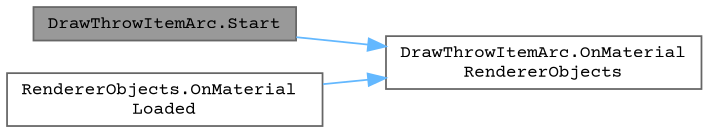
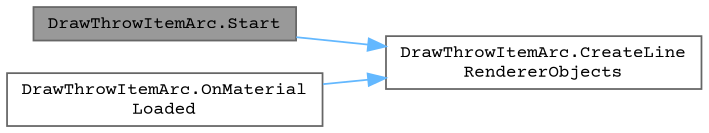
node "DrawThrowItemArc.OnMaterial RendererObjects": label "DrawThrowItemArc.OnMaterial RendererObjects" -> "DrawThrowItemArc.CreateLine RendererObjects"
node "RendererObjects.OnMaterial Loaded": label "RendererObjects.OnMaterial Loaded" -> "DrawThrowItemArc.OnMaterial Loaded"
